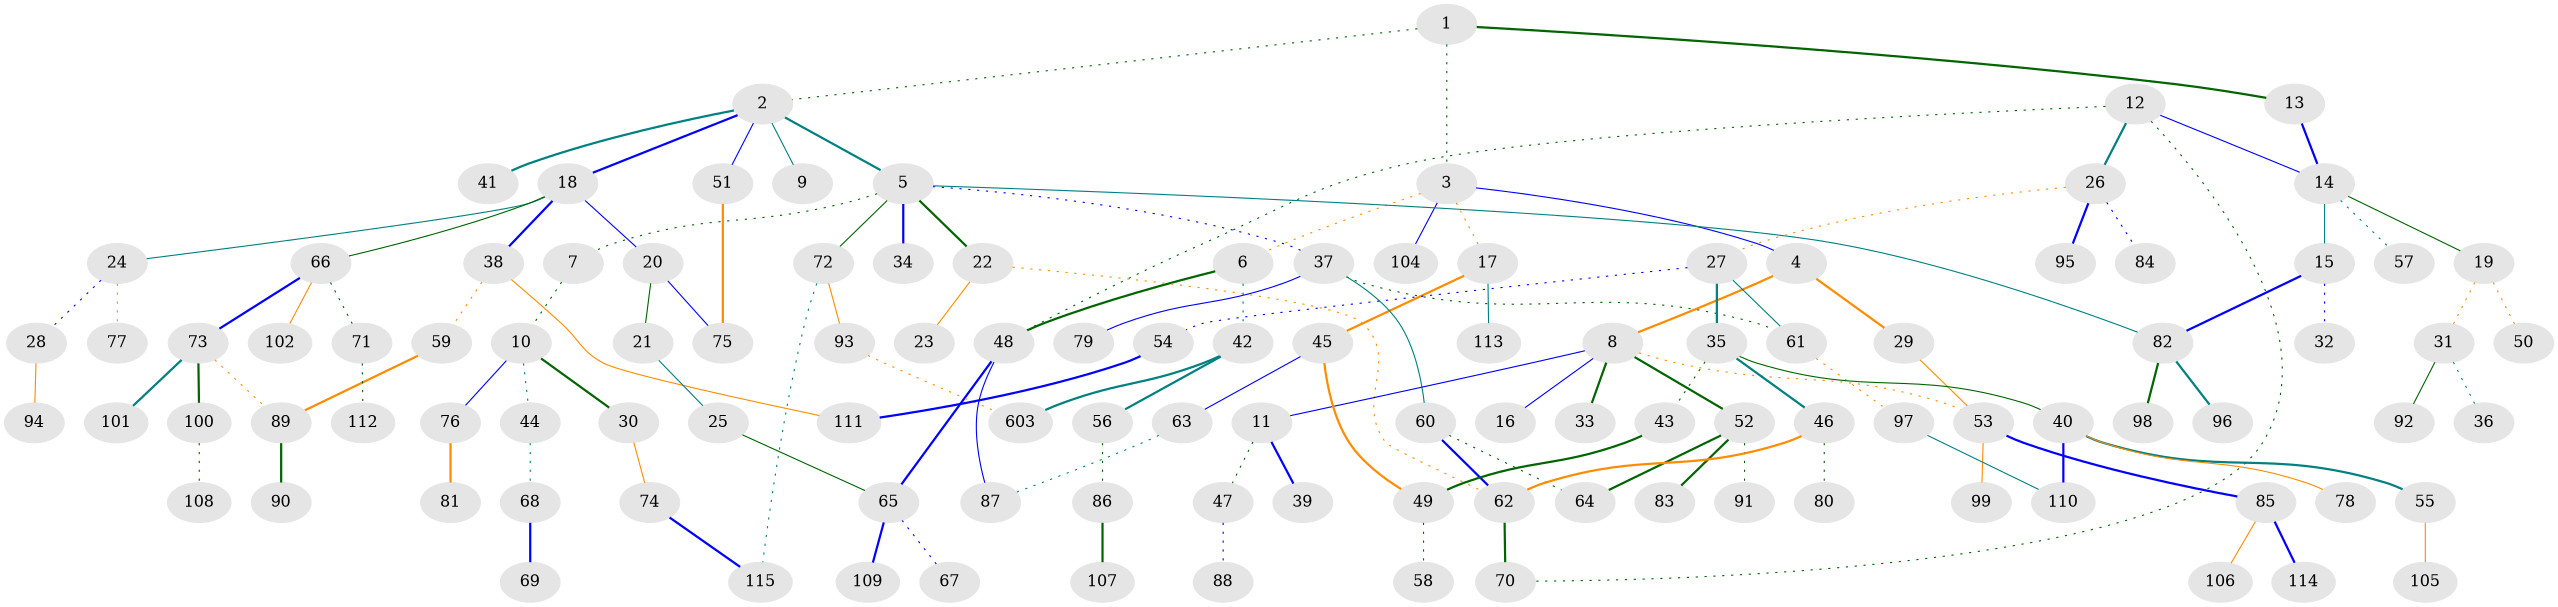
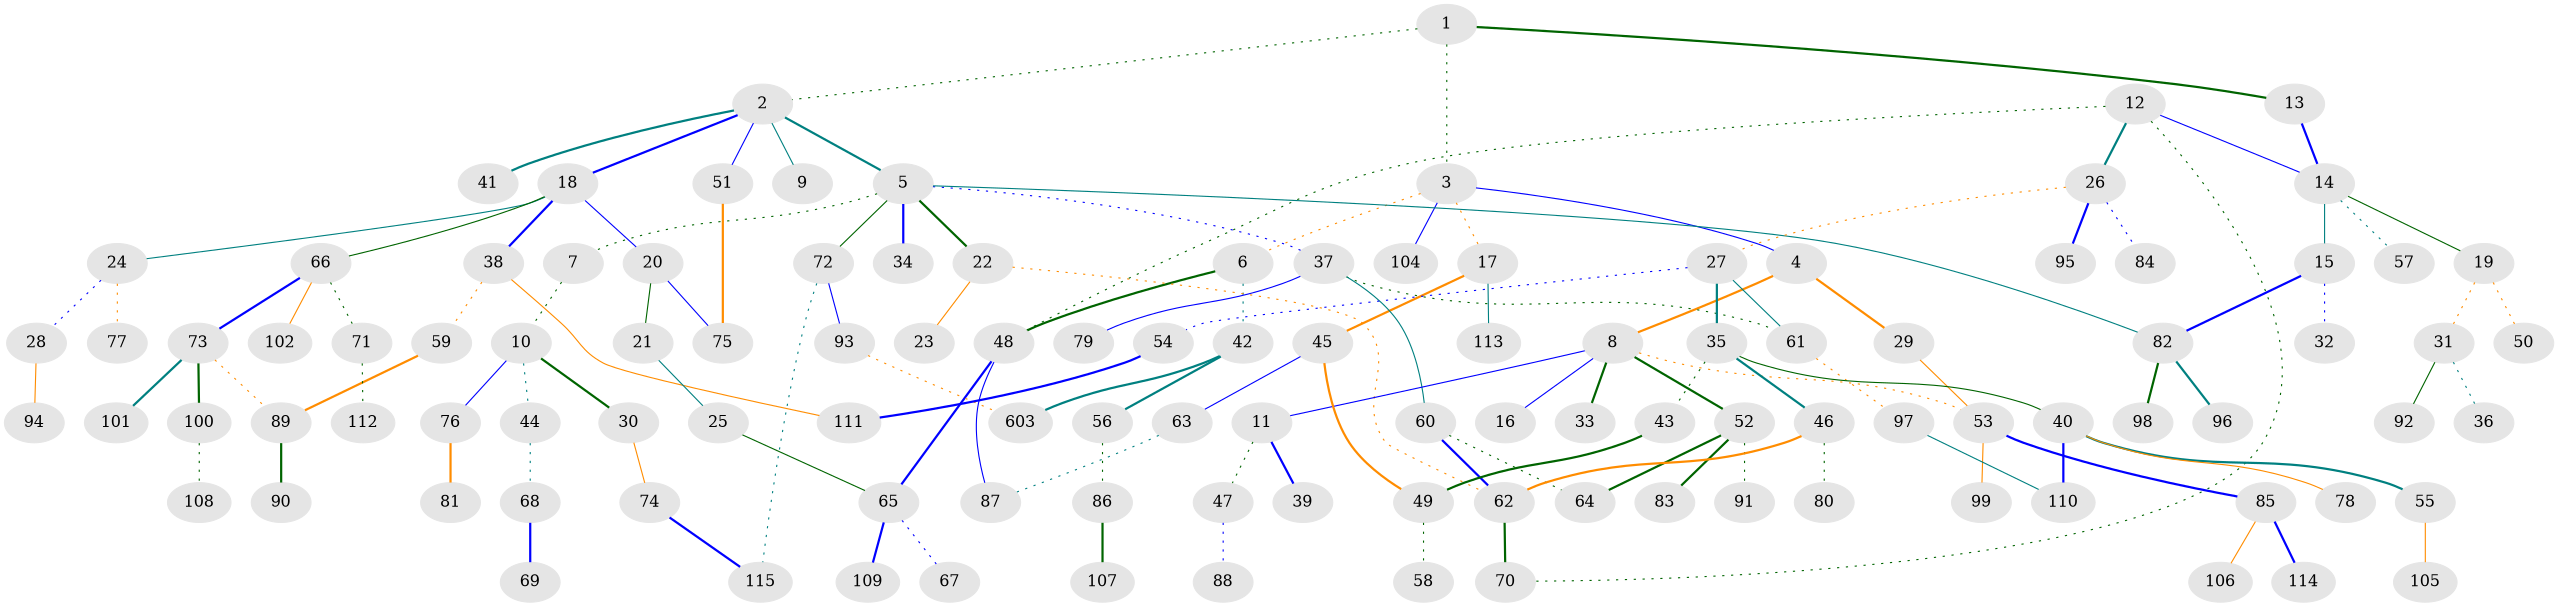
edge "72" -- "93": color darkorange -> blue
